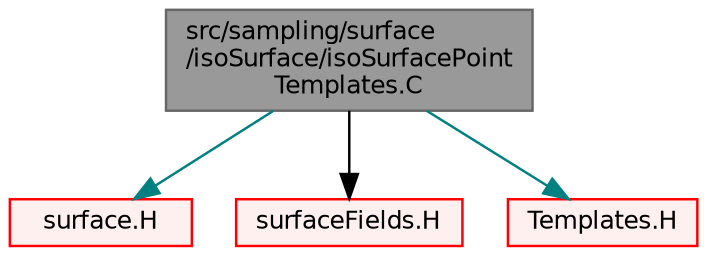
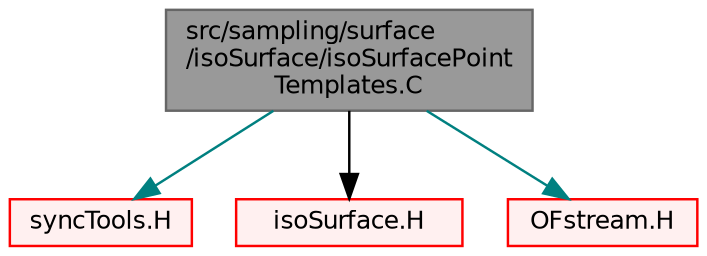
node "surface.H": label "surface.H" -> "syncTools.H"
node "surfaceFields.H": label "surfaceFields.H" -> "isoSurface.H"
node "Templates.H": label "Templates.H" -> "OFstream.H"
